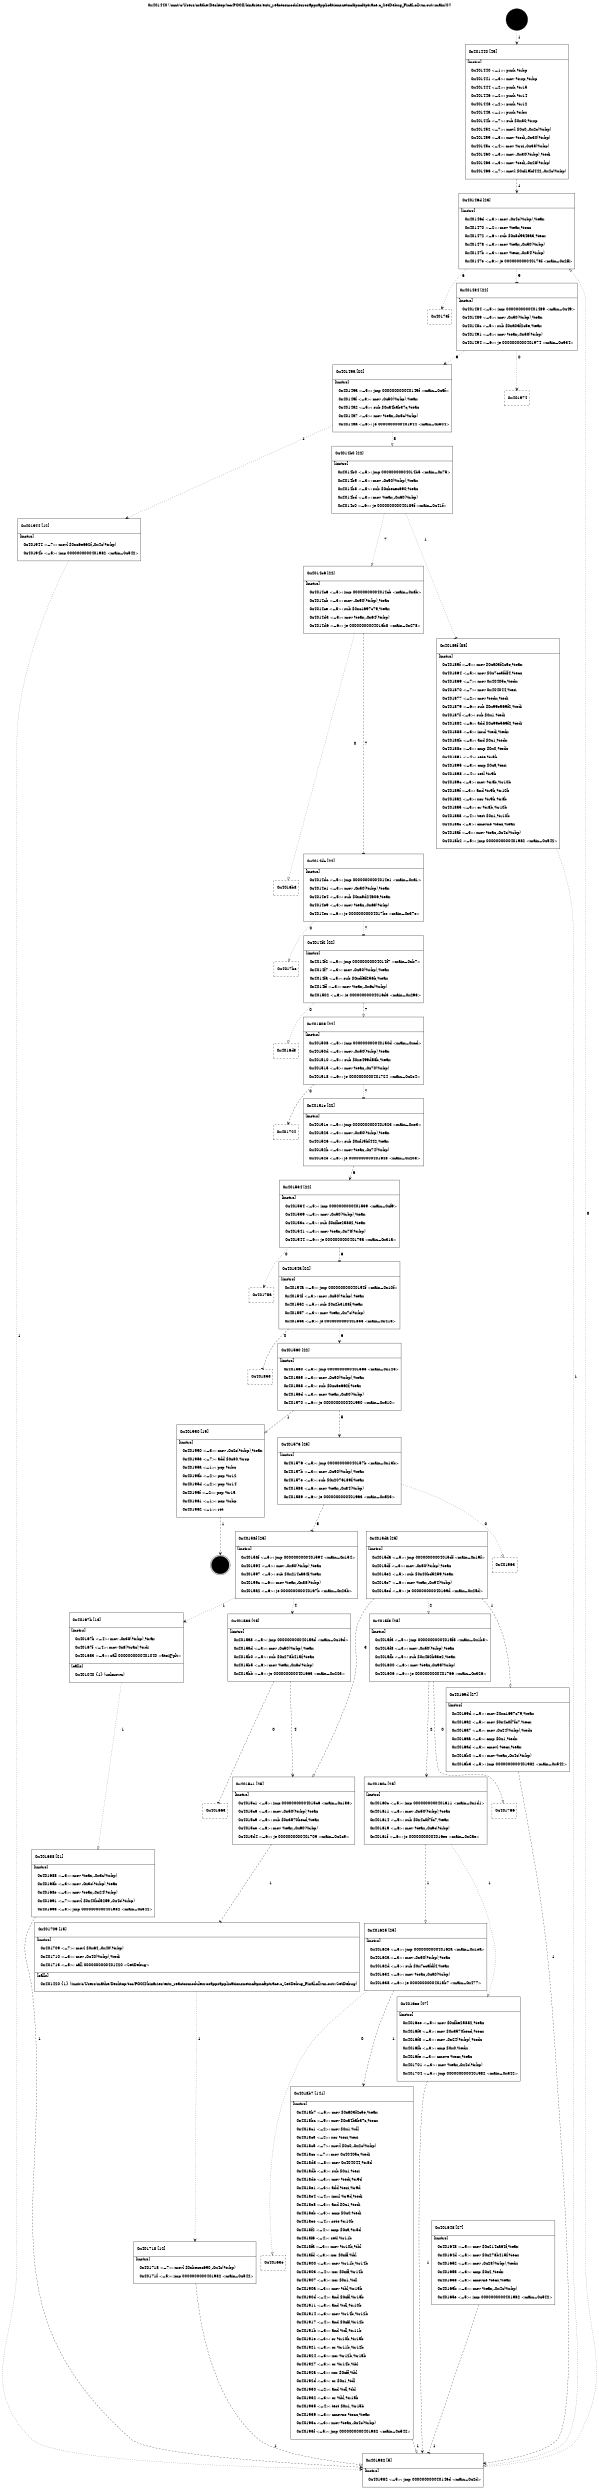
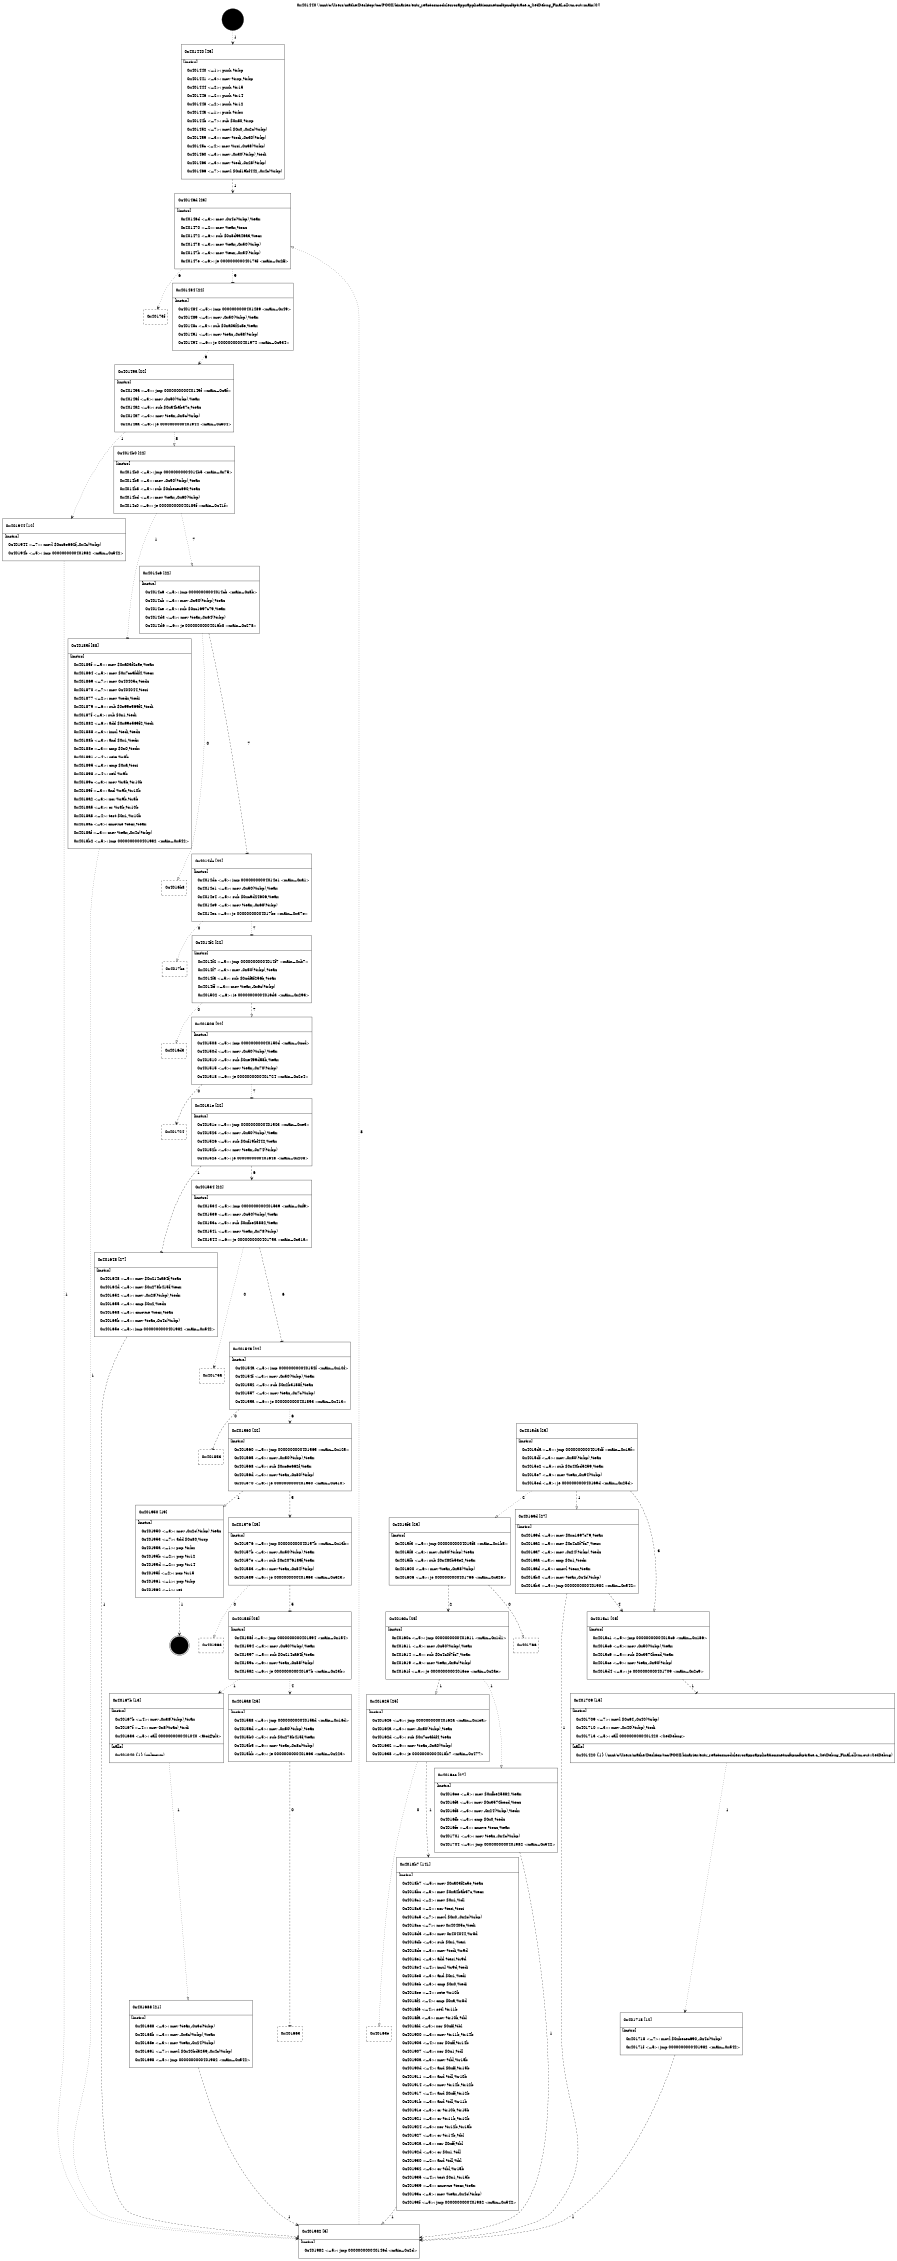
node "0x401974": removed
edge "0x40151e [22]" -> "0x401648 [27]": added, label "1"
edge "0x4015a8 [25]" -> "0x4015c1 [25]": now "0x40169d [27]" -> "0x4015c1 [25]"
